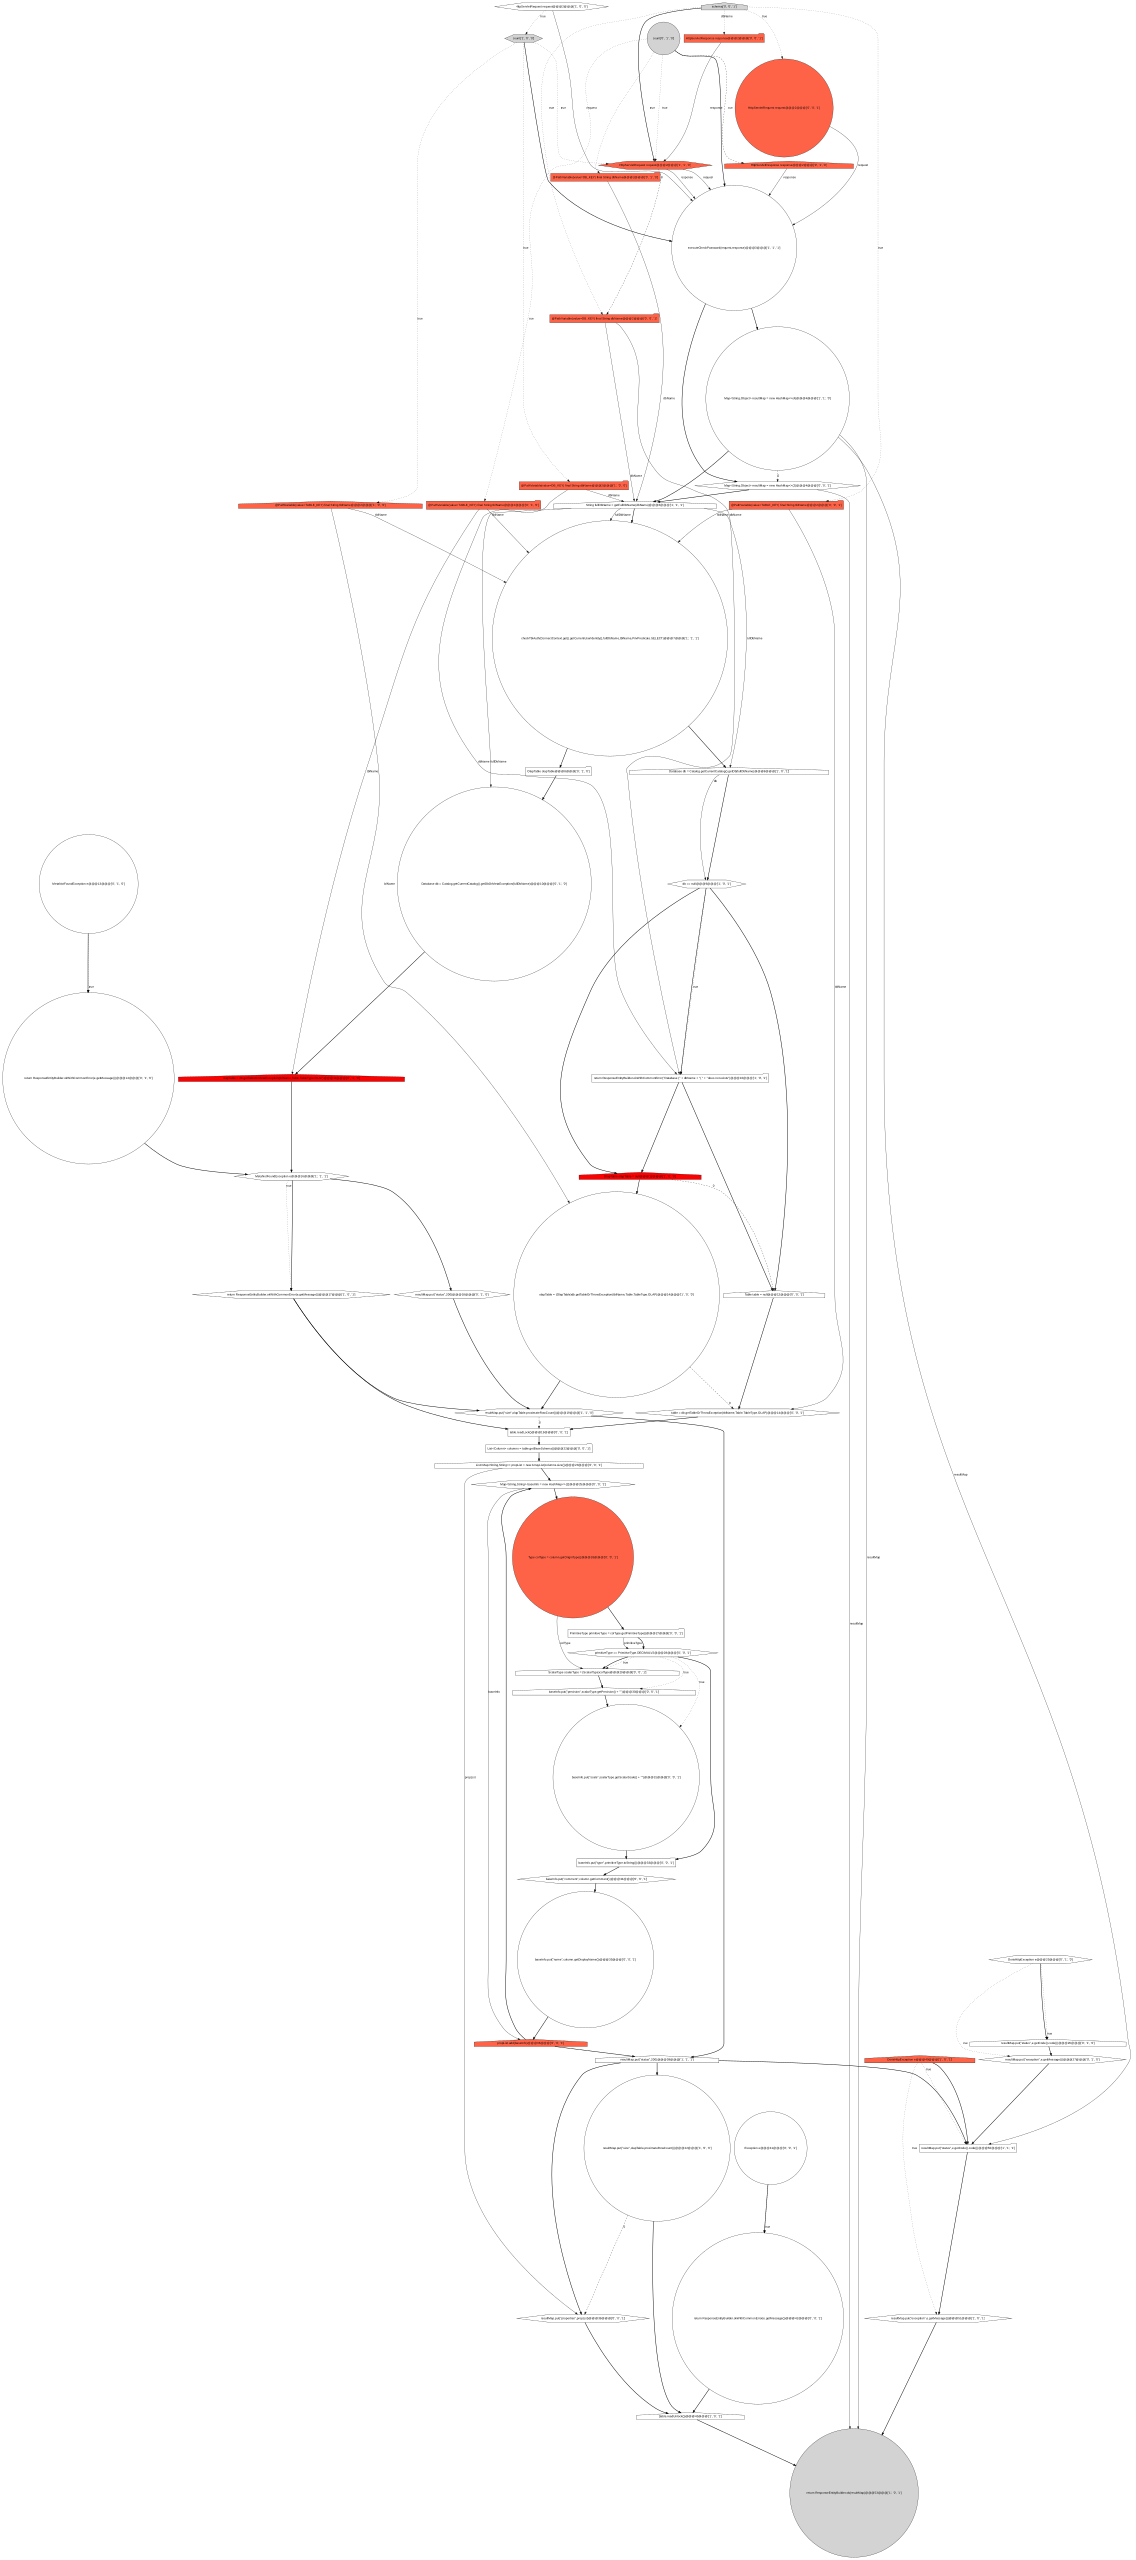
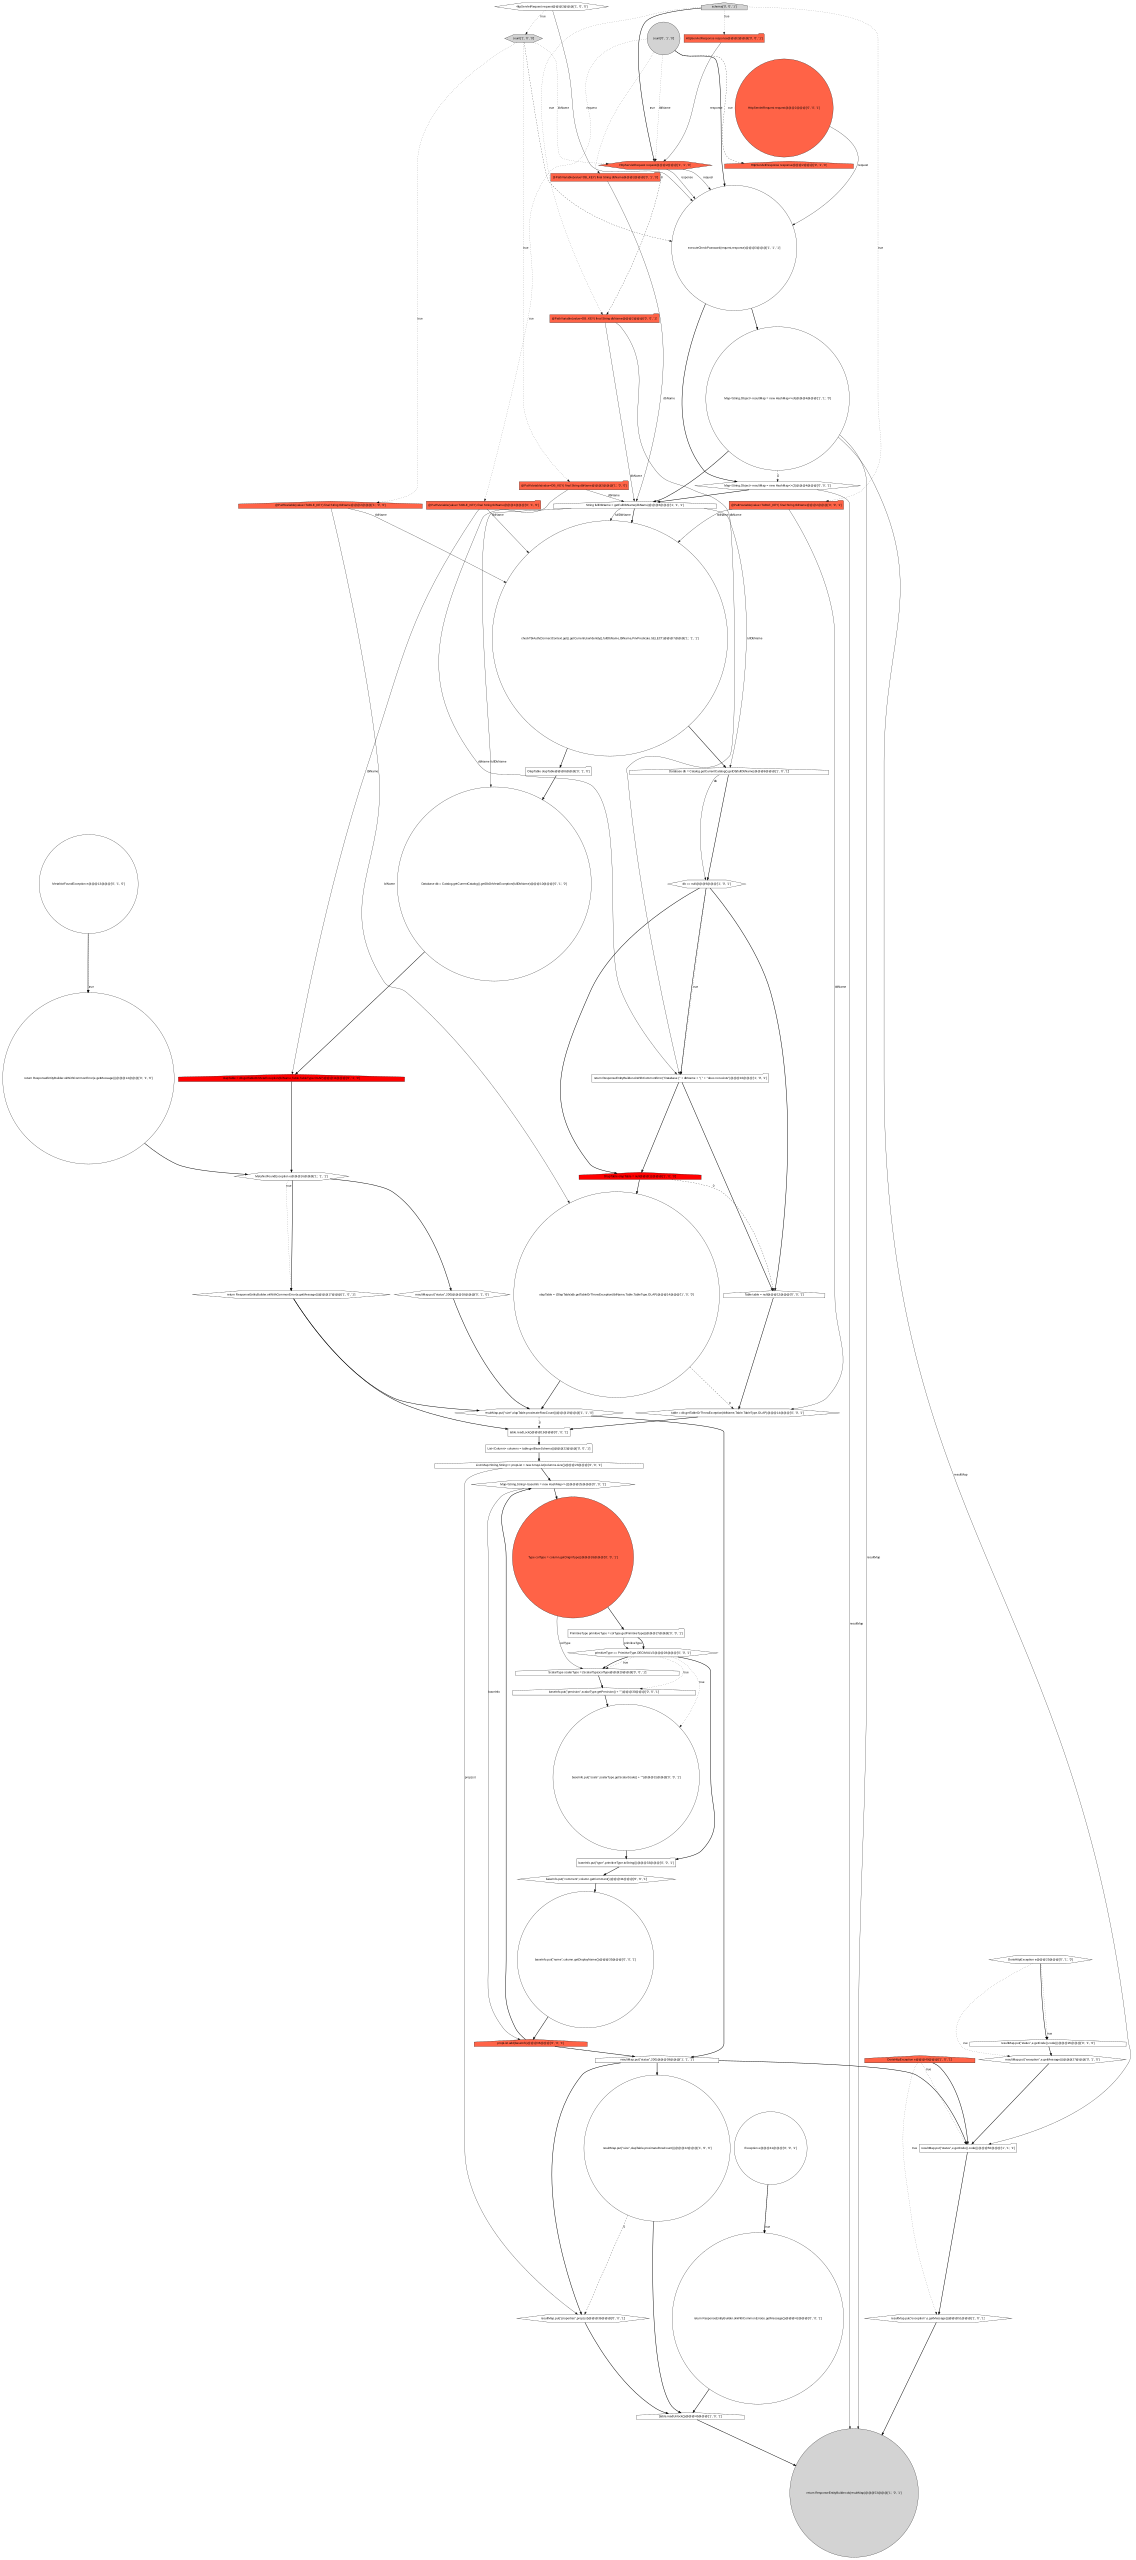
edge "schema['0', '0', '1']" -> "HttpServletResponse response@@@2@@@['0', '0', '1']": label "dbName" -> "true"
edge "schema['0', '0', '1']" -> "HttpServletRequest request@@@2@@@['0', '0', '1']": removed, label "true"
edge "count['1', '0', '0']" -> "HttpServletRequest request@@@2@@@['1', '1', '0']": label "true" -> "dbName"
edge "count['0', '1', '0']" -> "HttpServletRequest request@@@2@@@['1', '1', '0']": label "true" -> "tblName"
edge "count['1', '0', '0']" -> "executeCheckPassword(request,response)@@@3@@@['1', '1', '1']": style bold -> dashed
edge "HttpServletResponse response@@@2@@@['0', '1', '0']" -> "executeCheckPassword(request,response)@@@3@@@['1', '1', '1']": removed, label "response"
